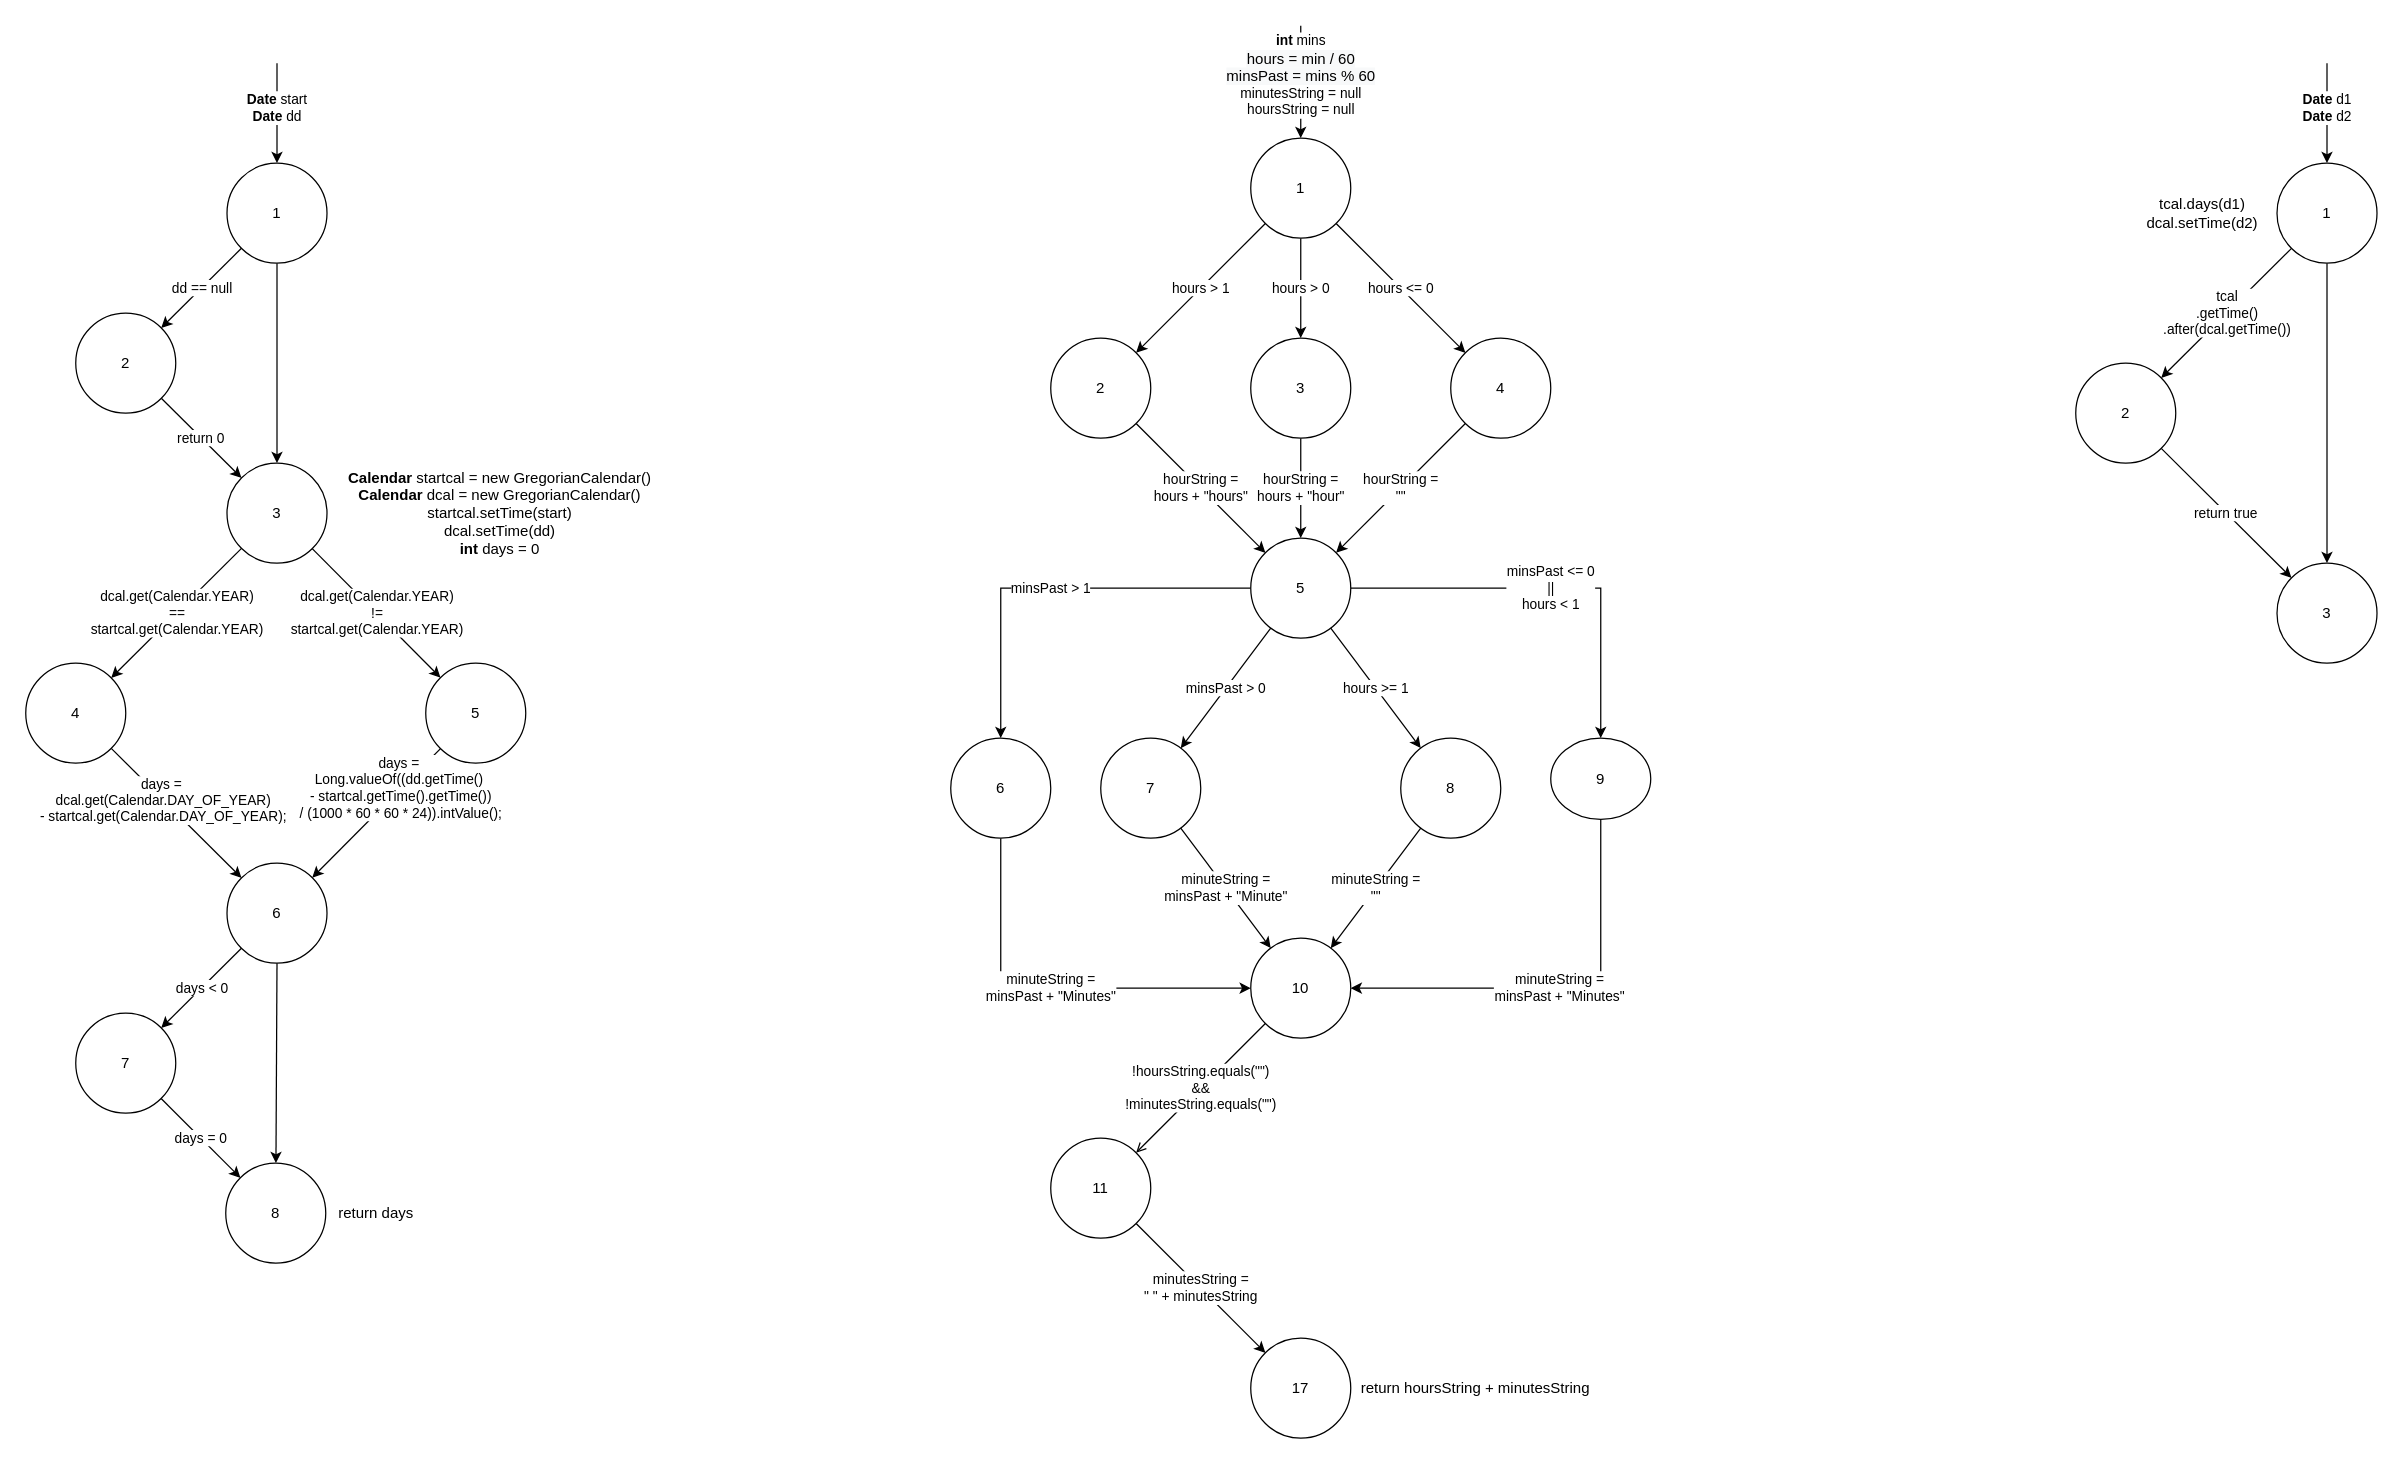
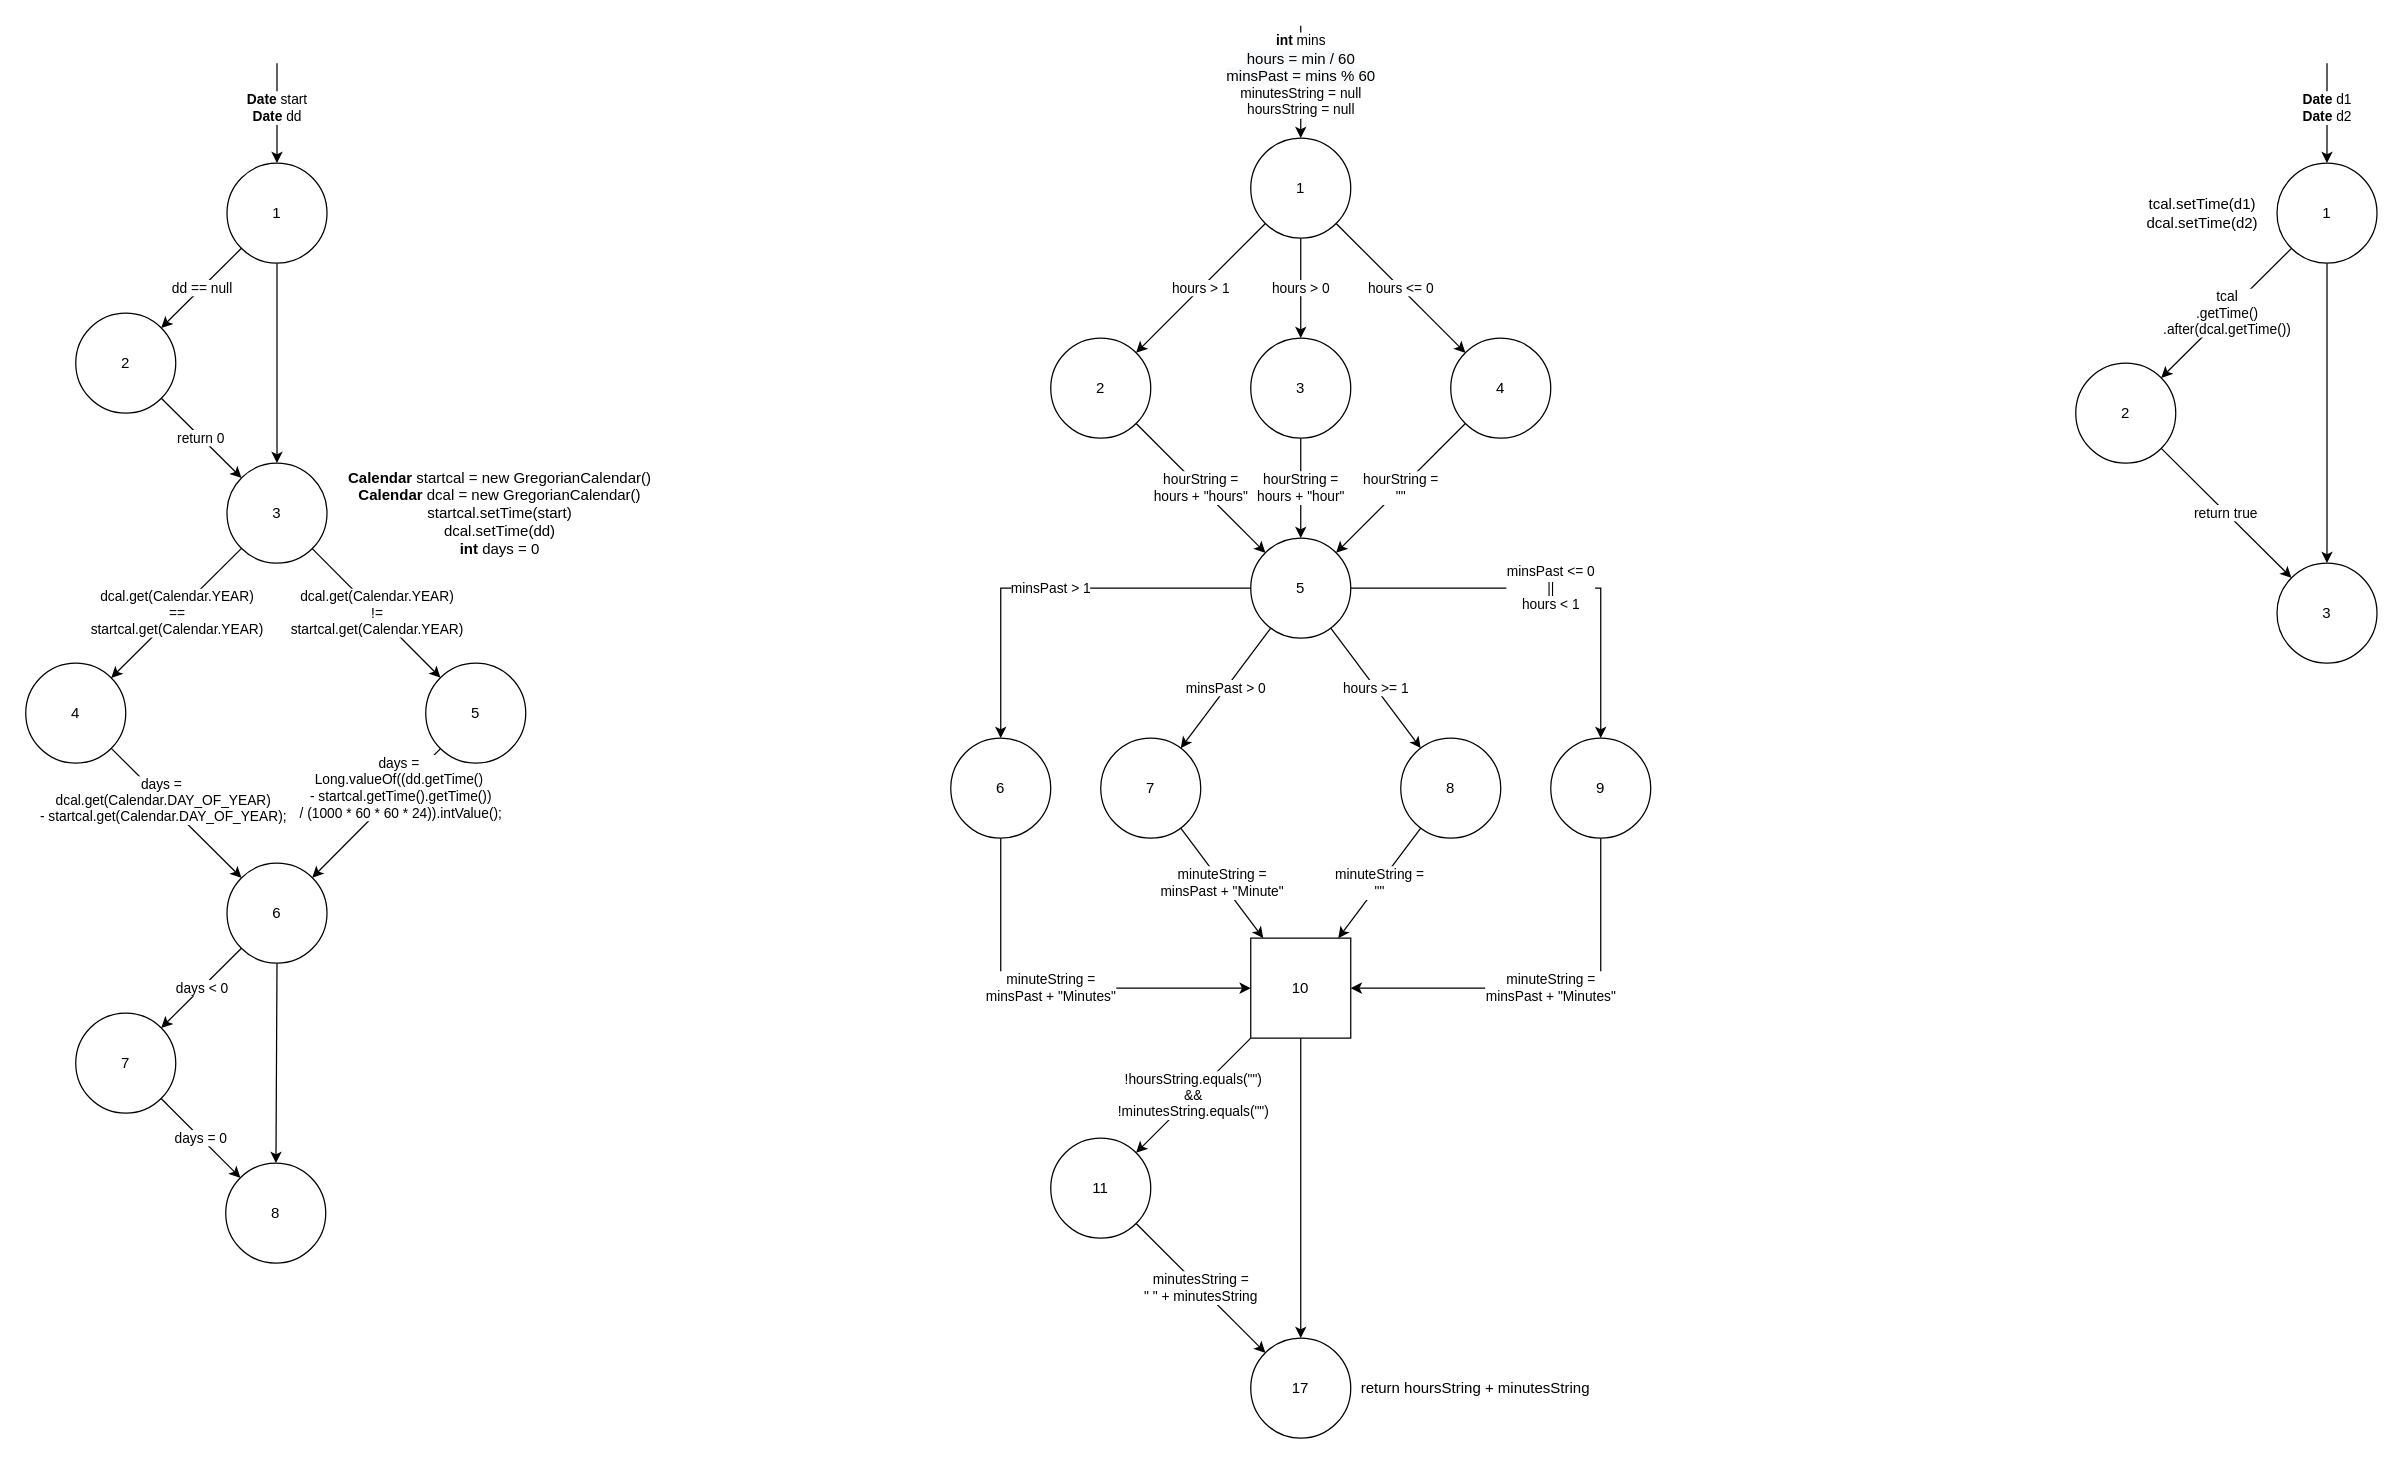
node "tcal.days(d1) dcal.setTime(d2)": label "tcal.days(d1) dcal.setTime(d2)" -> "tcal.setTime(d1) dcal.setTime(d2)"
node "9": size 100x81 -> 100x100
node "10": shape ellipse -> rectangle
edge "10" -> "11": arrowhead open -> classic
edge "10" -> "17": added
node "return days": removed
